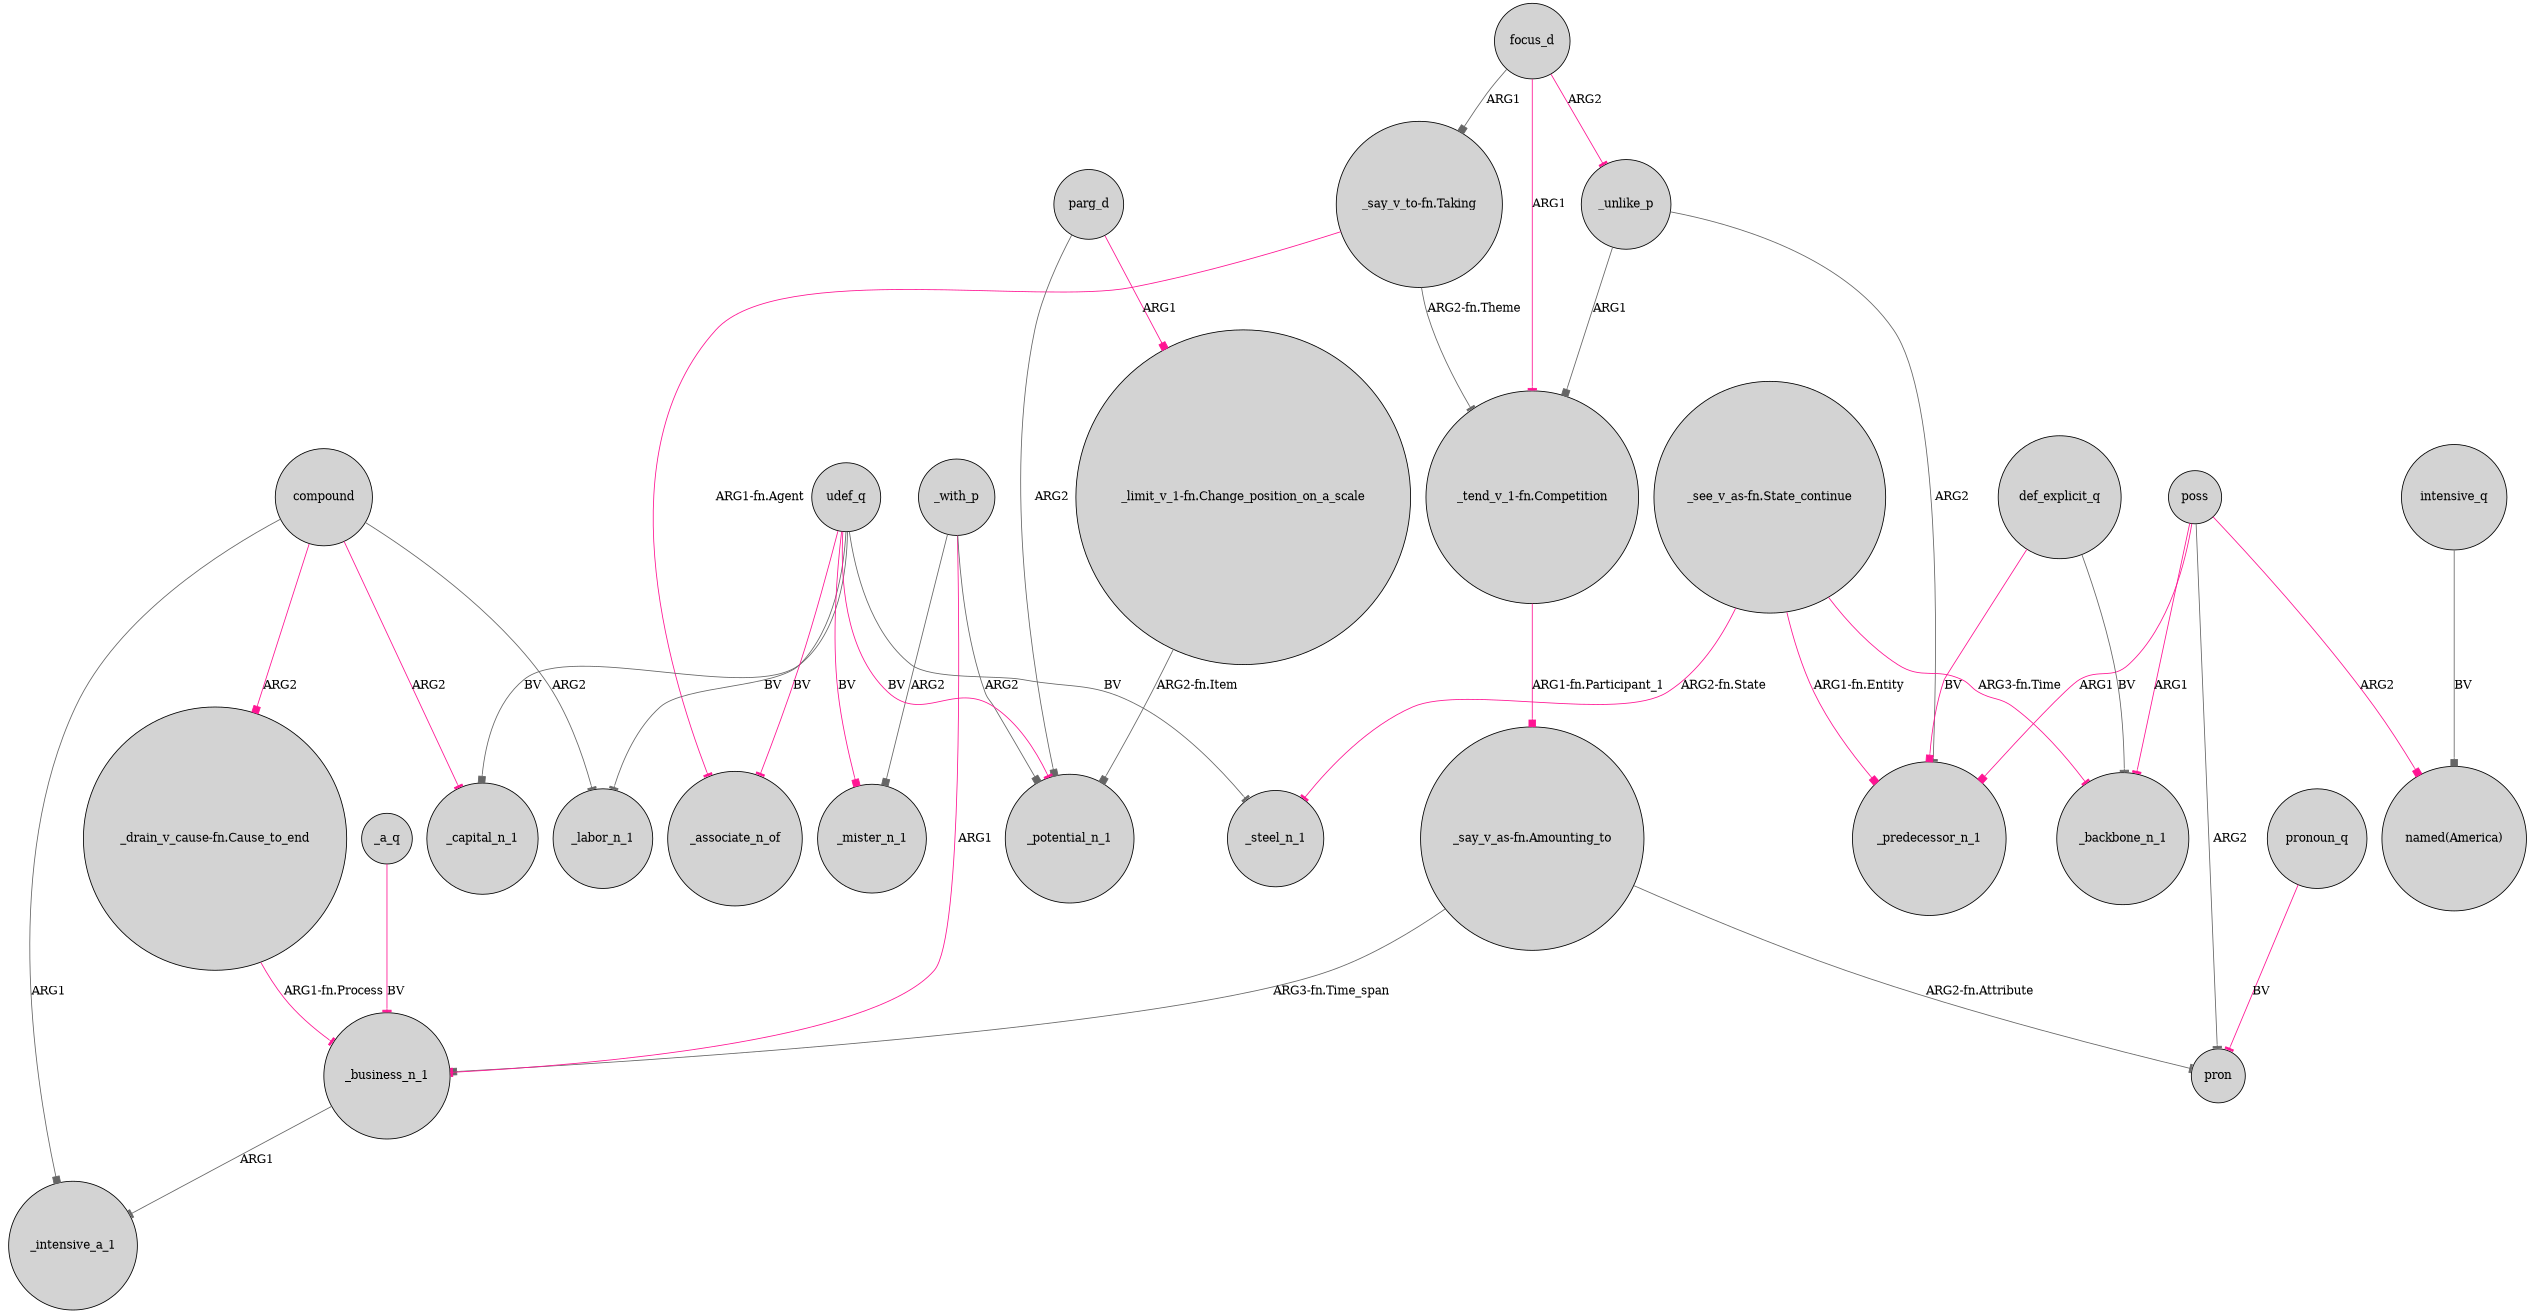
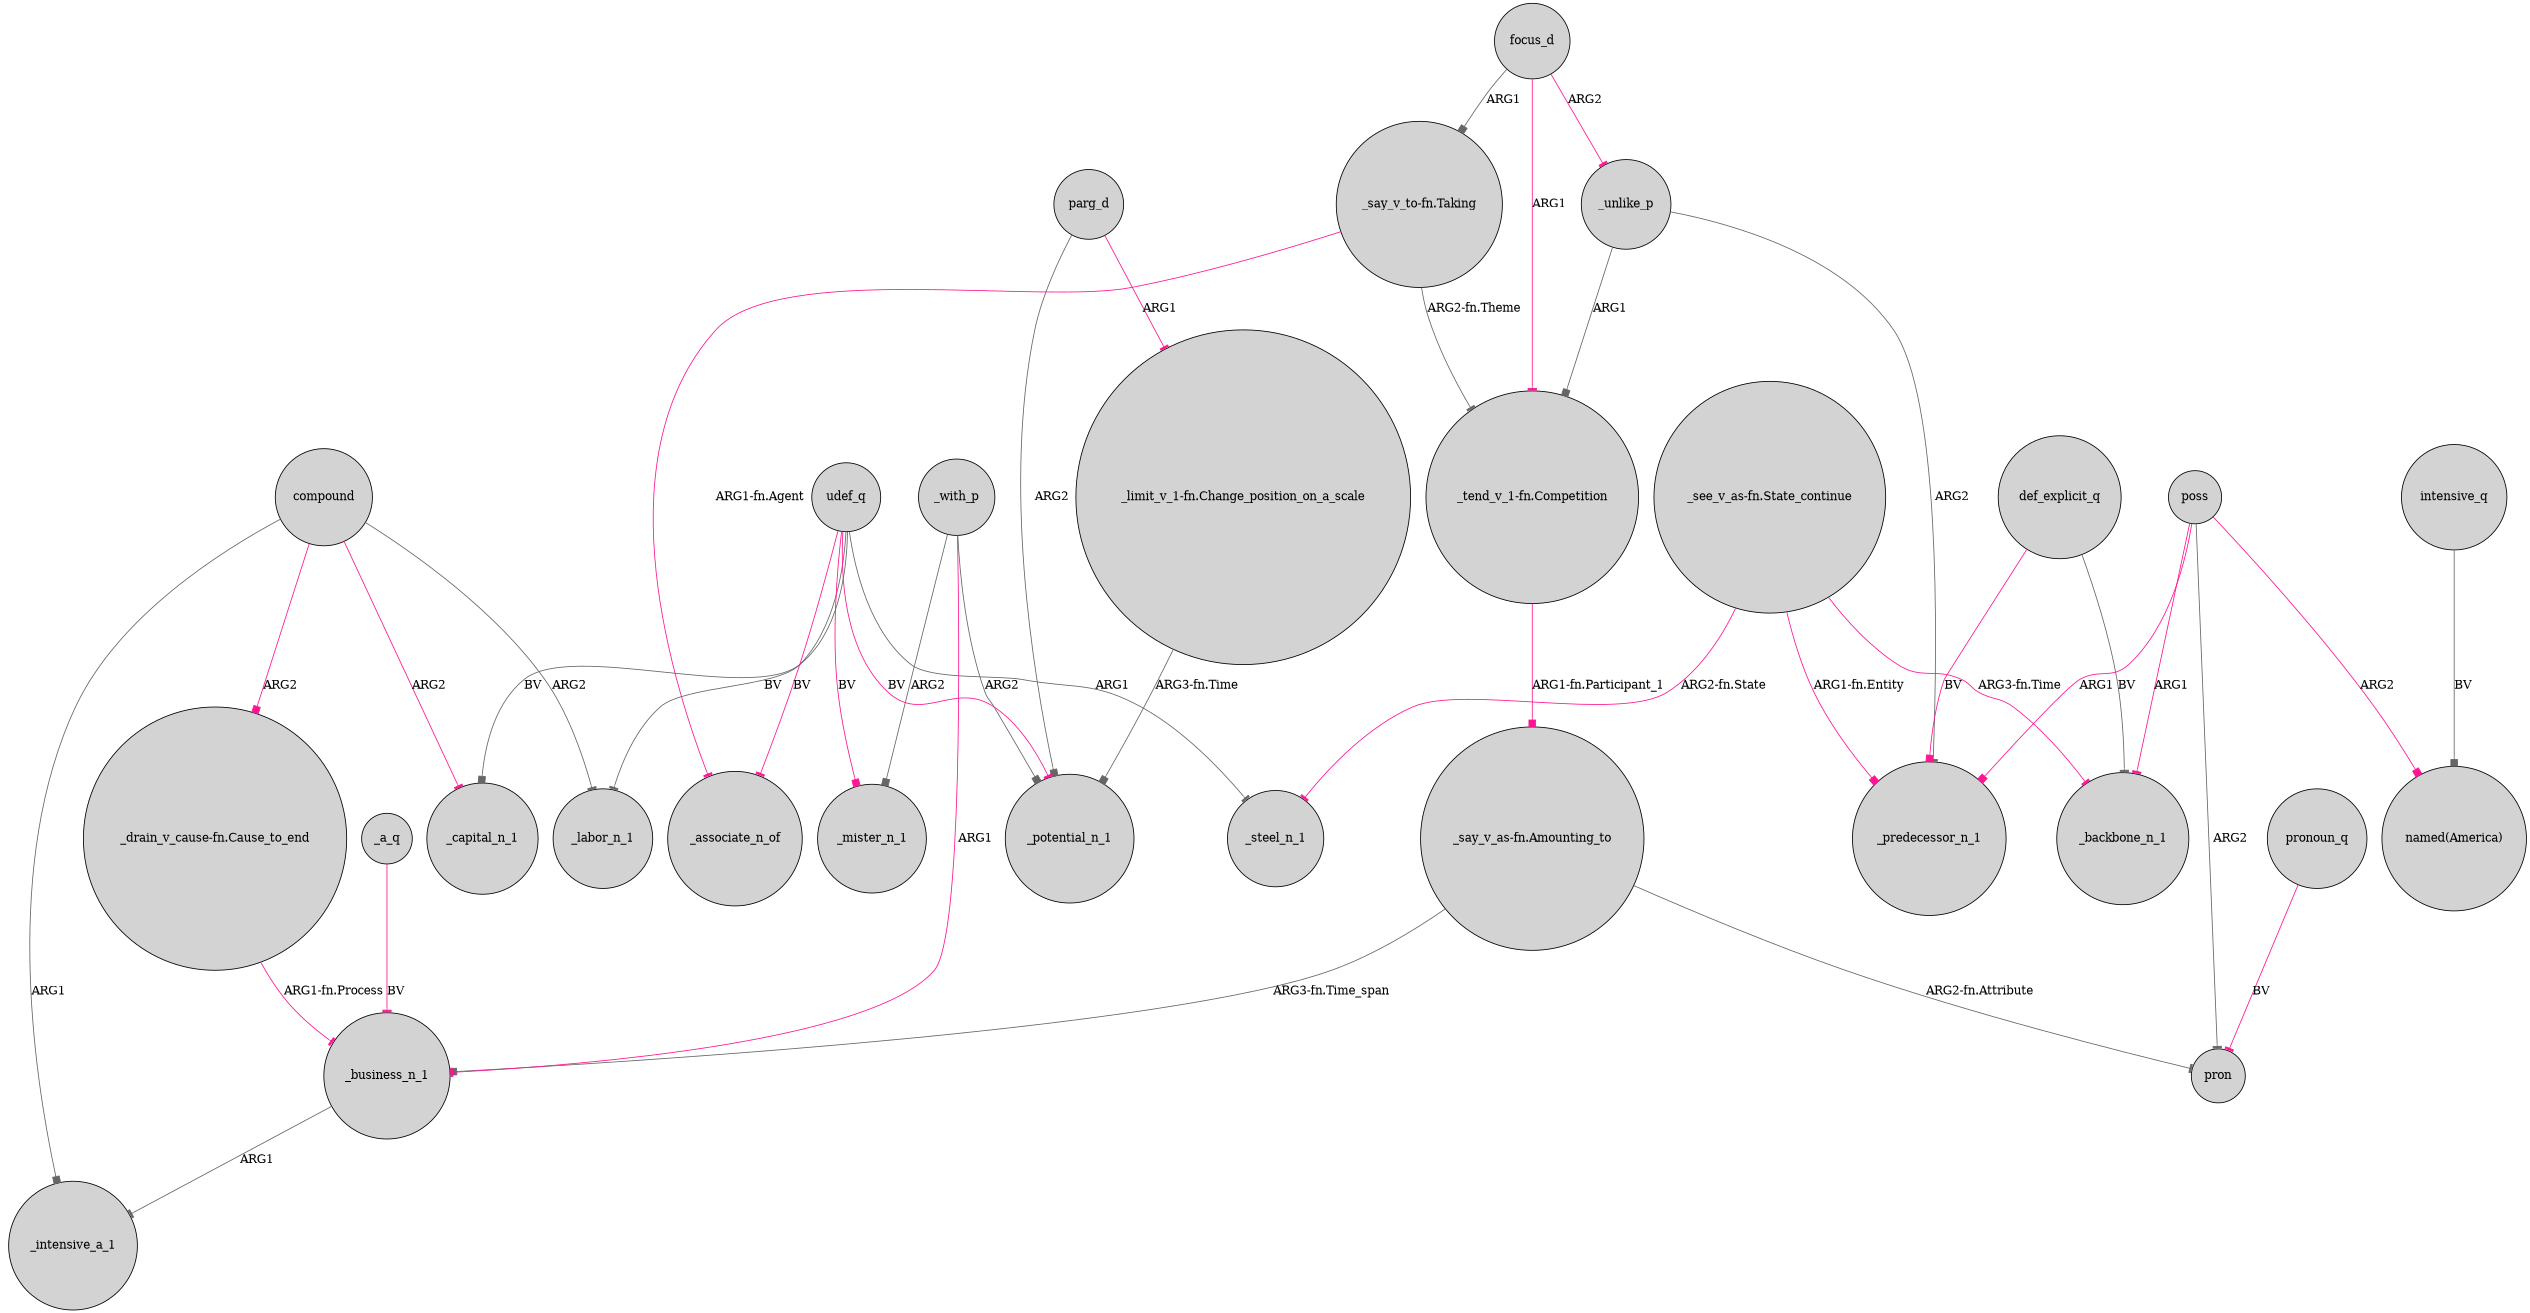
edge "parg_d" -> "_limit_v_1-fn.Change_position_on_a_scale": arrowhead box -> tee
edge "udef_q" -> "_steel_n_1": label "BV" -> "ARG1"
edge "_limit_v_1-fn.Change_position_on_a_scale" -> "_potential_n_1": label "ARG2-fn.Item" -> "ARG3-fn.Time"
